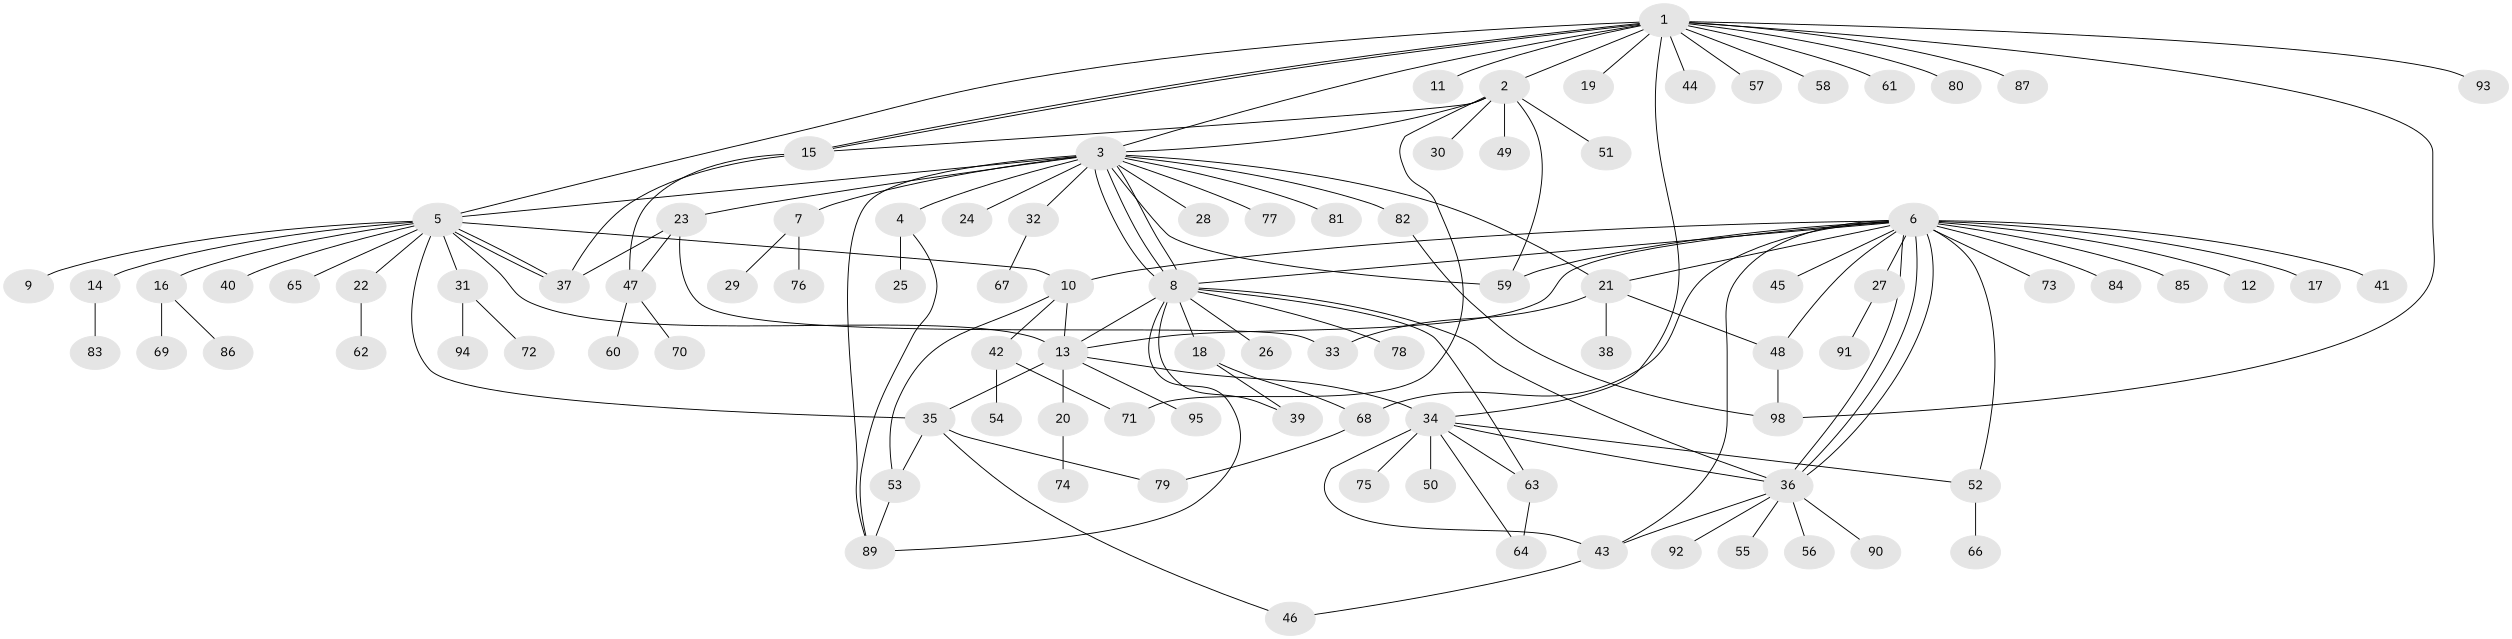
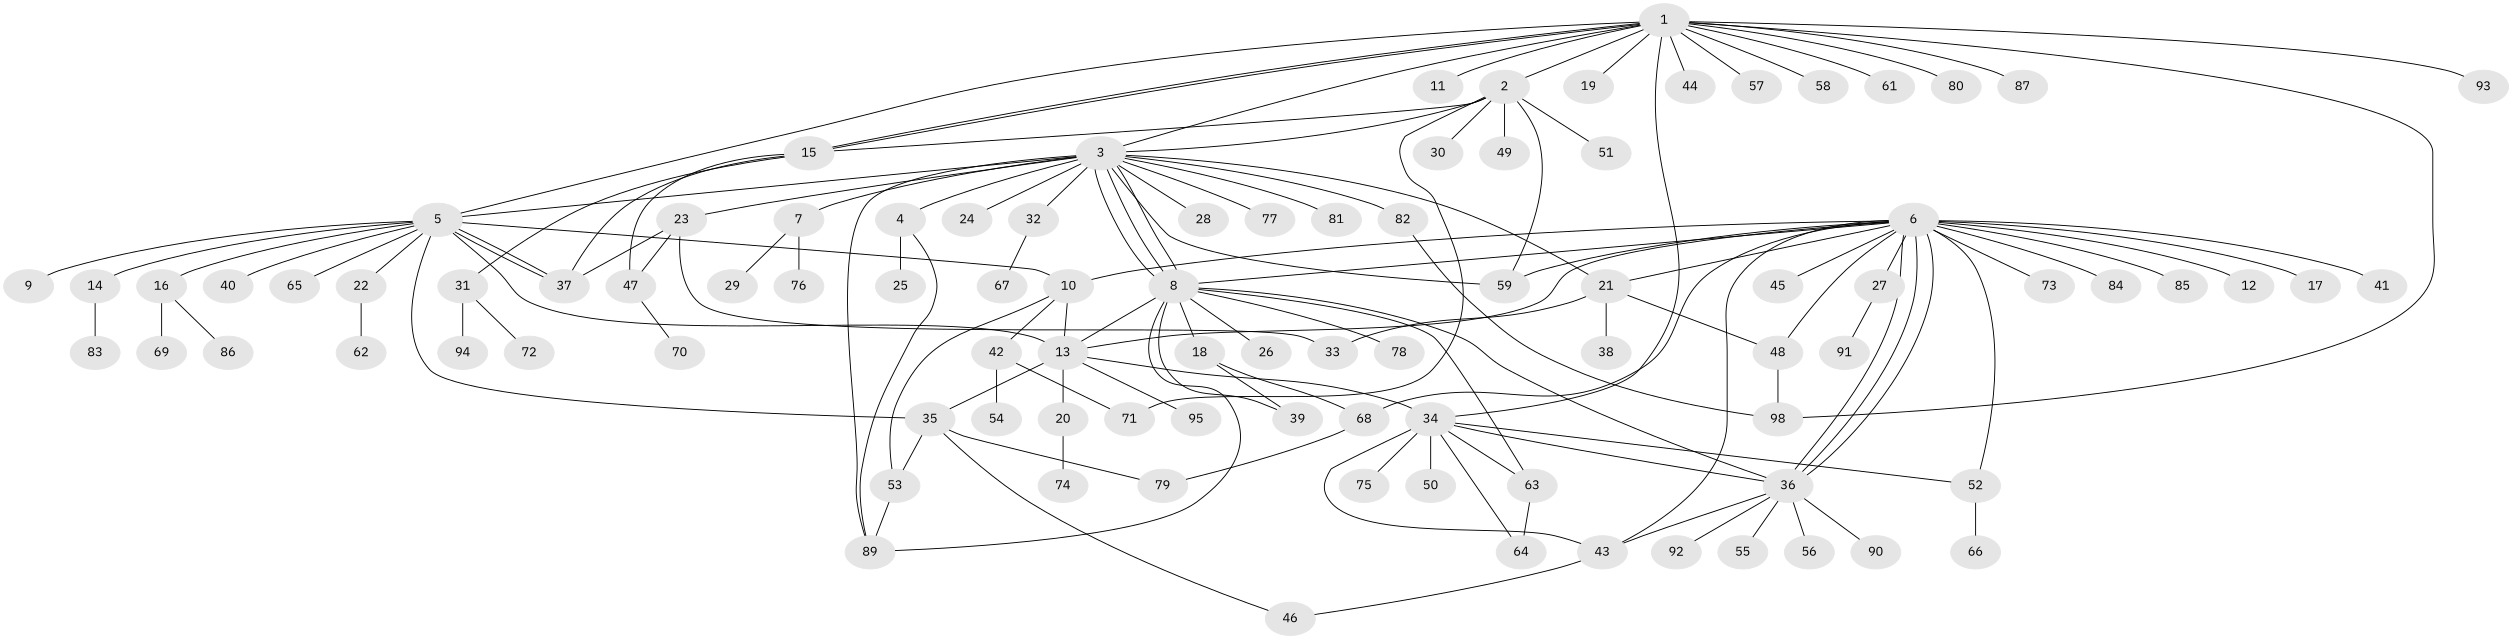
edge "5" -- "31": now "15" -- "31"
node "60": removed
